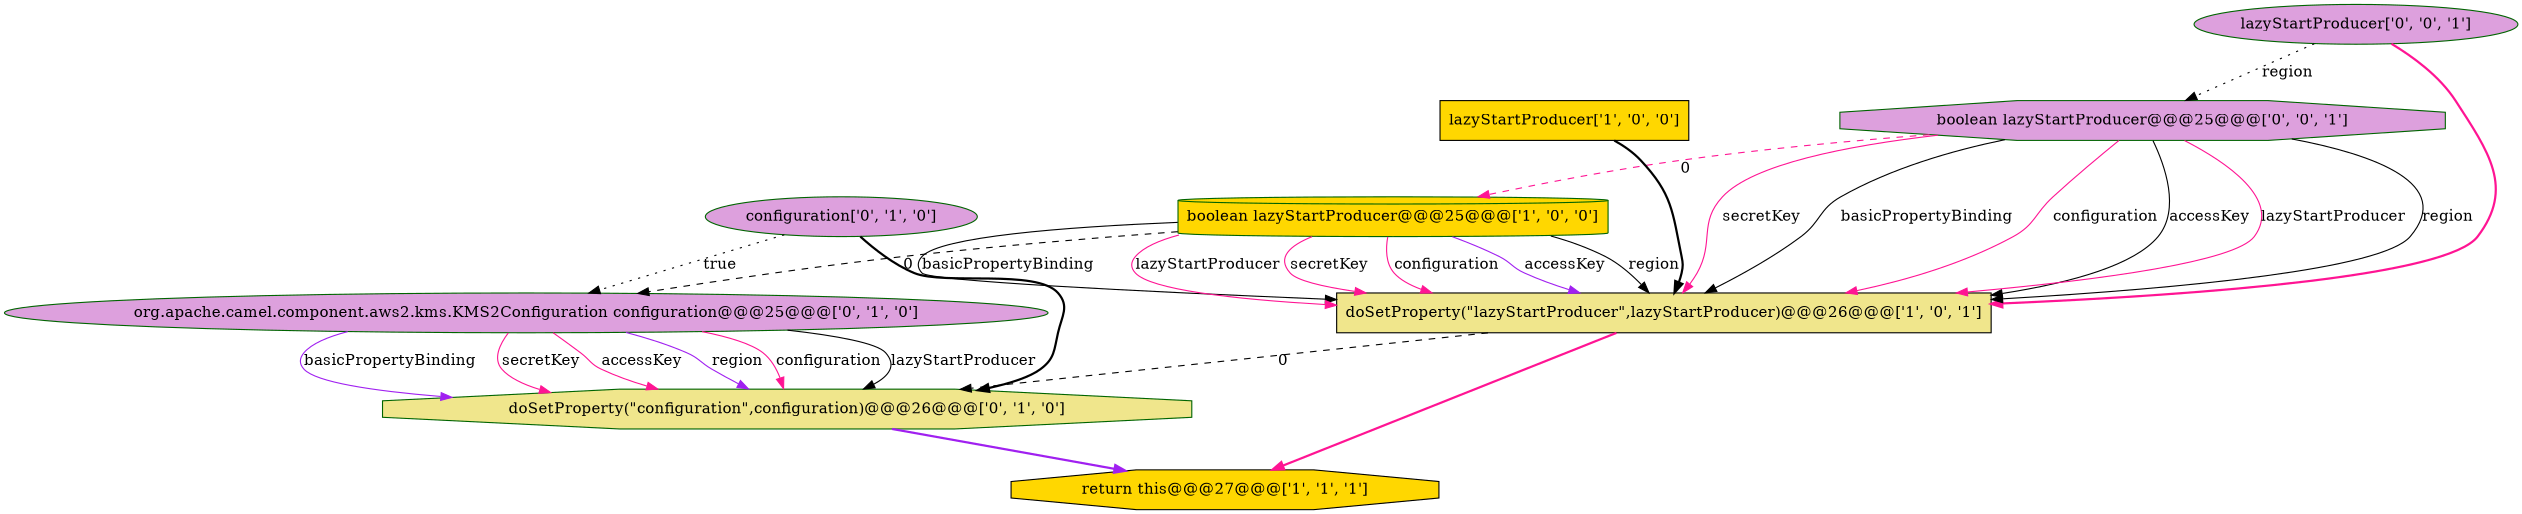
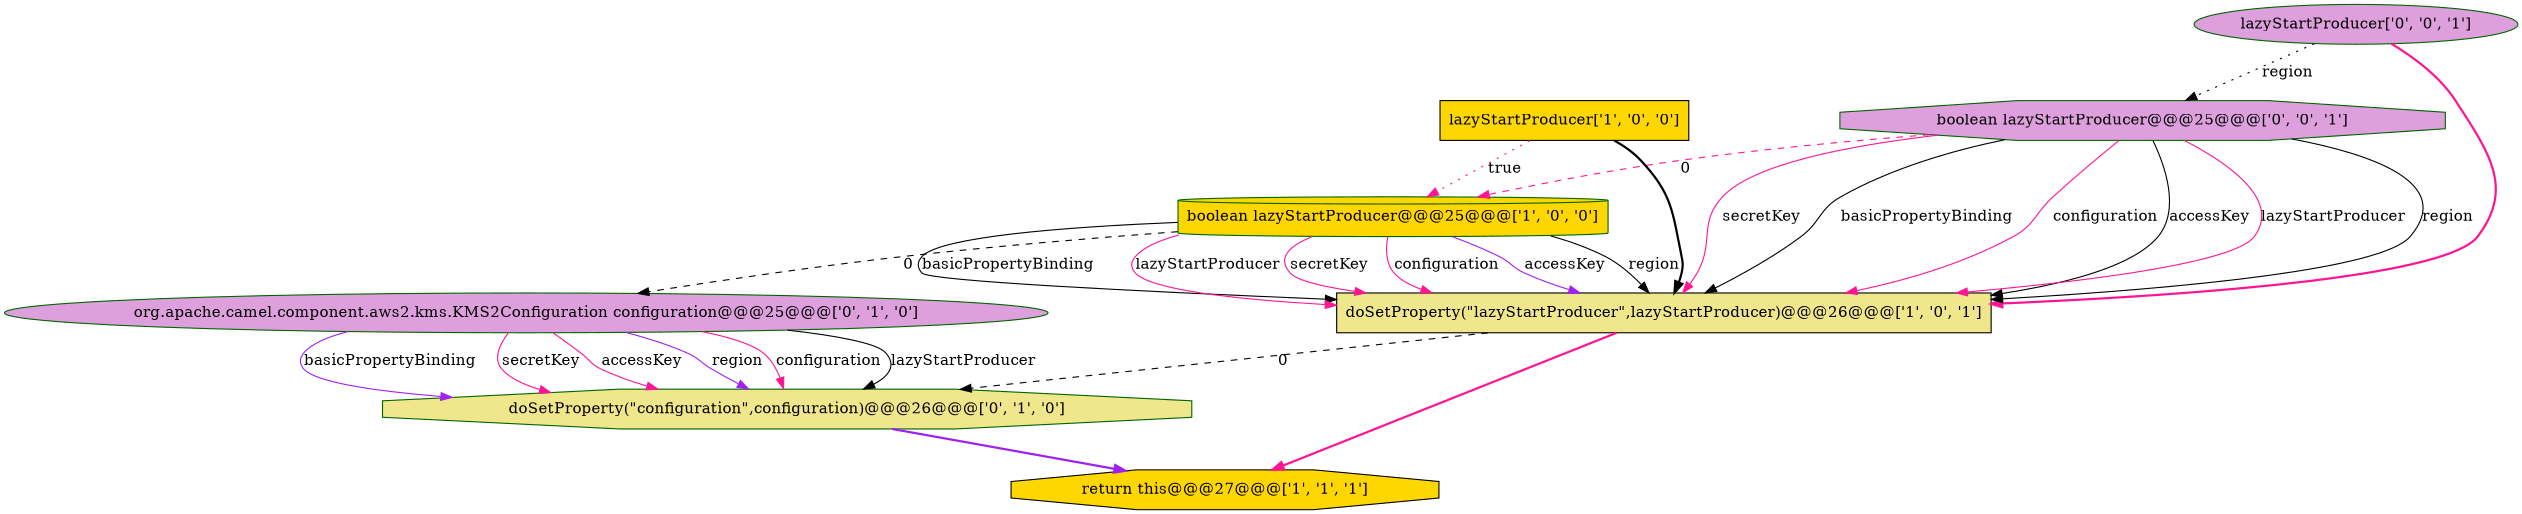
edge "lazyStartProducer['1', '0', '0']" -> "boolean lazyStartProducer@@@25@@@['1', '0', '0']": added, label "true"
node "configuration['0', '1', '0']": removed
